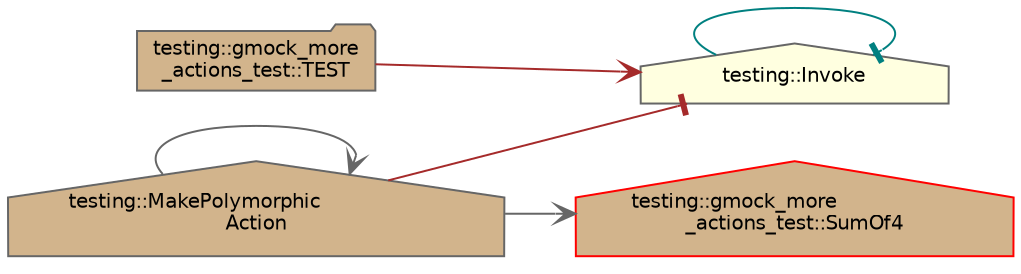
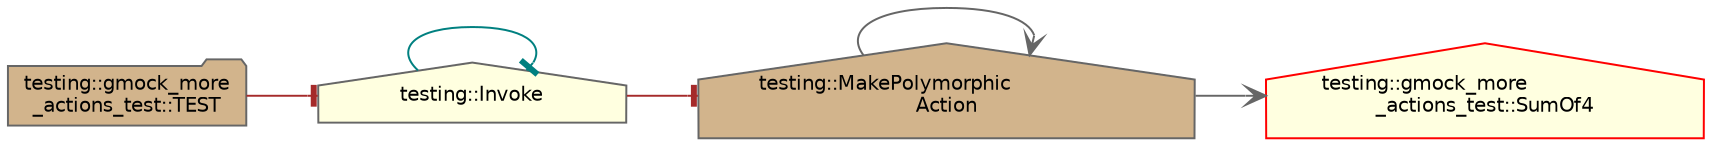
edge "testing::gmock_more _actions_test::TEST" -> "testing::Invoke": arrowhead vee -> tee
edge "testing::MakePolymorphic Action" -> "testing::Invoke": reversed
node "testing::gmock_more _actions_test::SumOf4": fillcolor tan -> lightyellow
